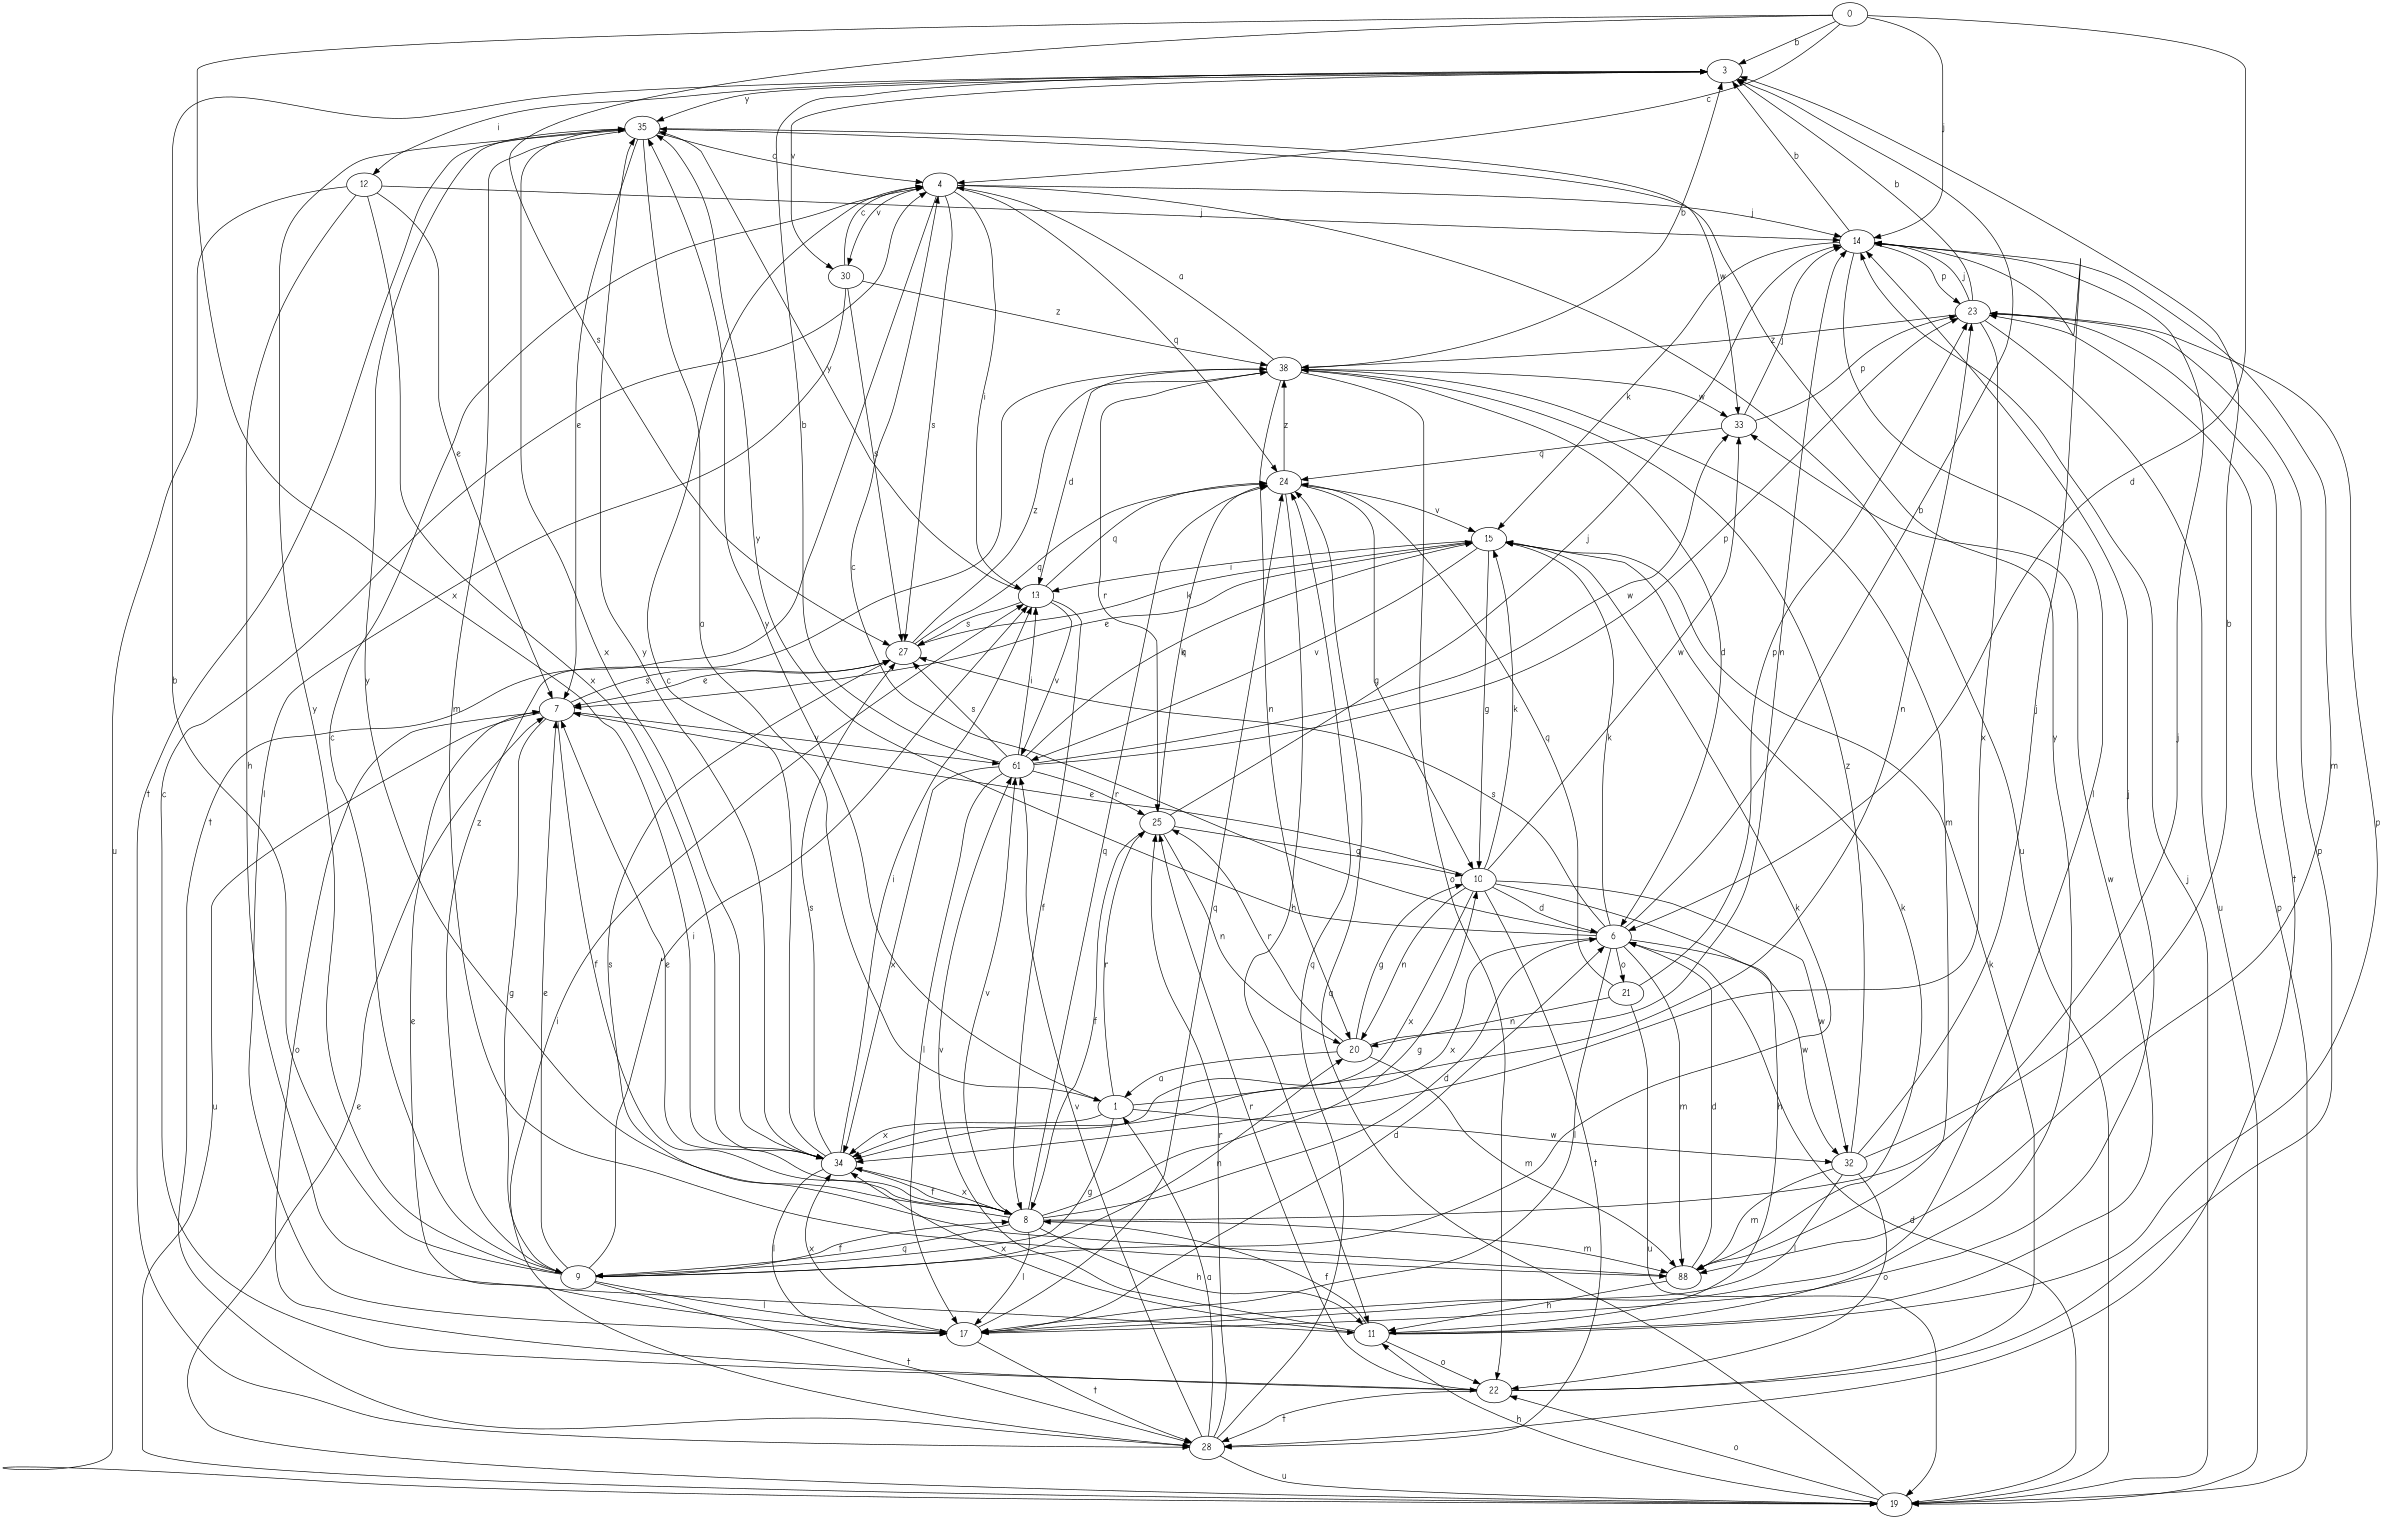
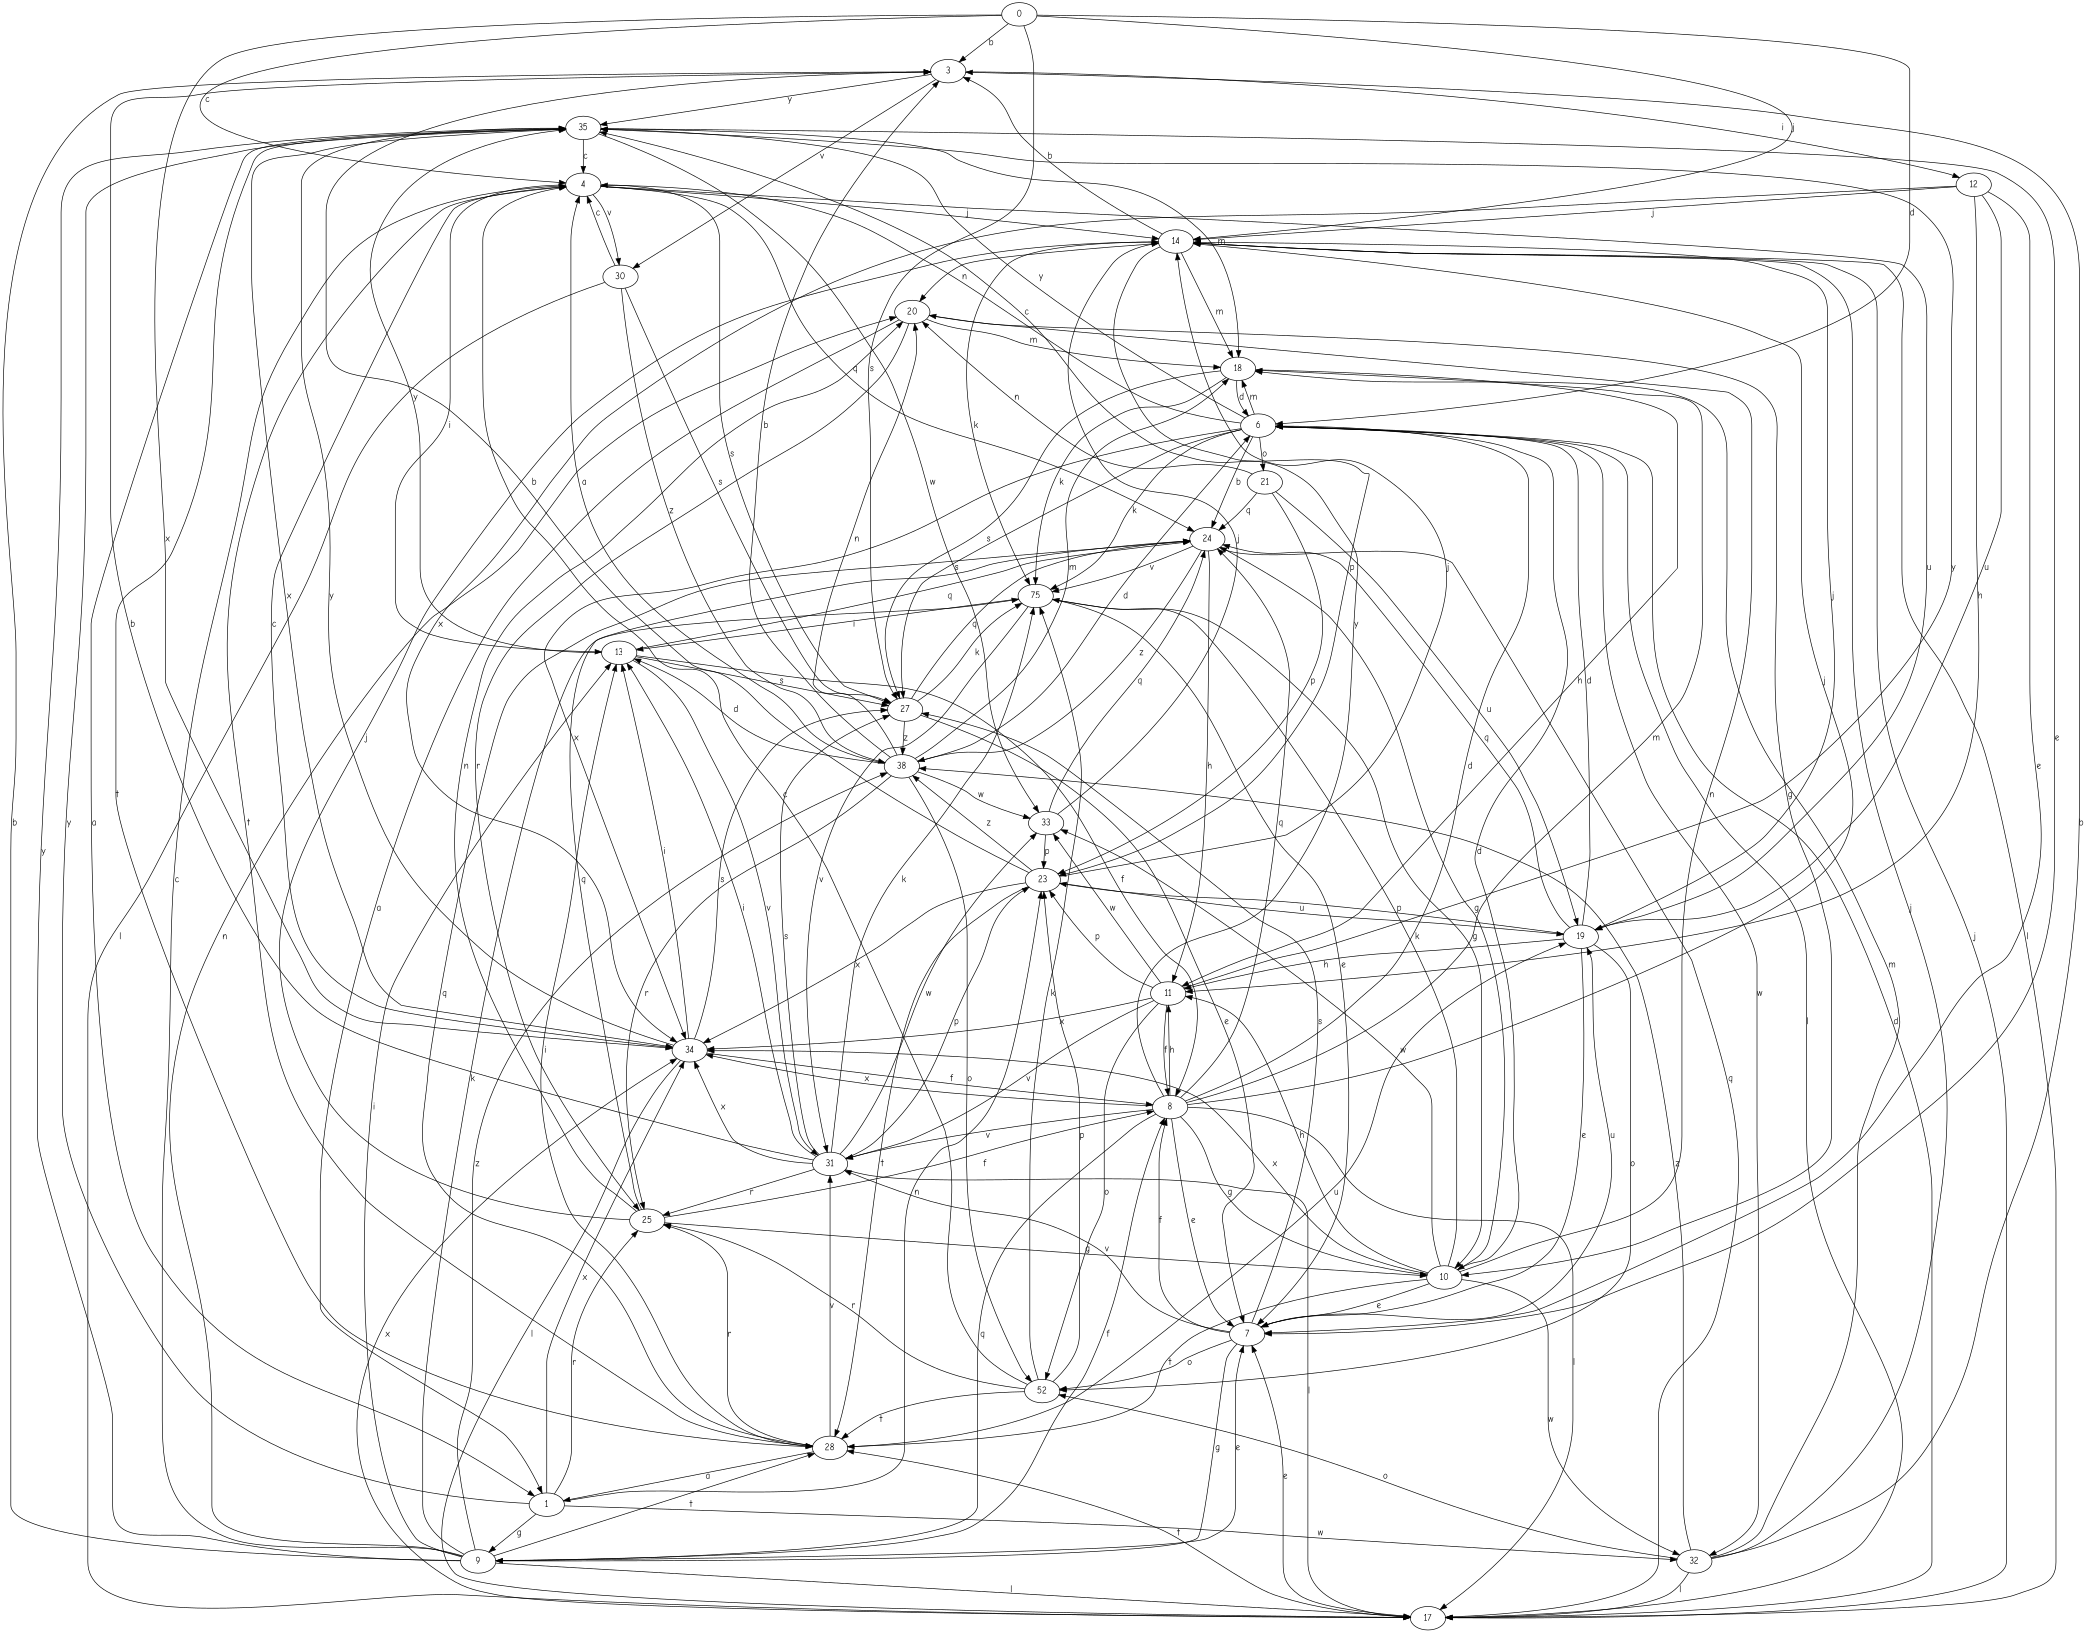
edge "6" -> "3": now "6" -> "24"
node "15": label "15" -> "75"
node "61": label "61" -> "31"
edge "20" -> "14": reversed
node "88": label "88" -> "18"
node "22": label "22" -> "52"
